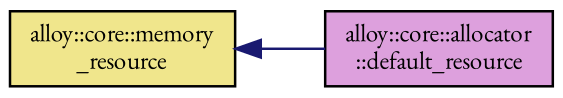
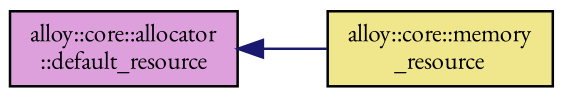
edge "alloy::core::allocator ::default_resource" -> "alloy::core::memory _resource": reversed
